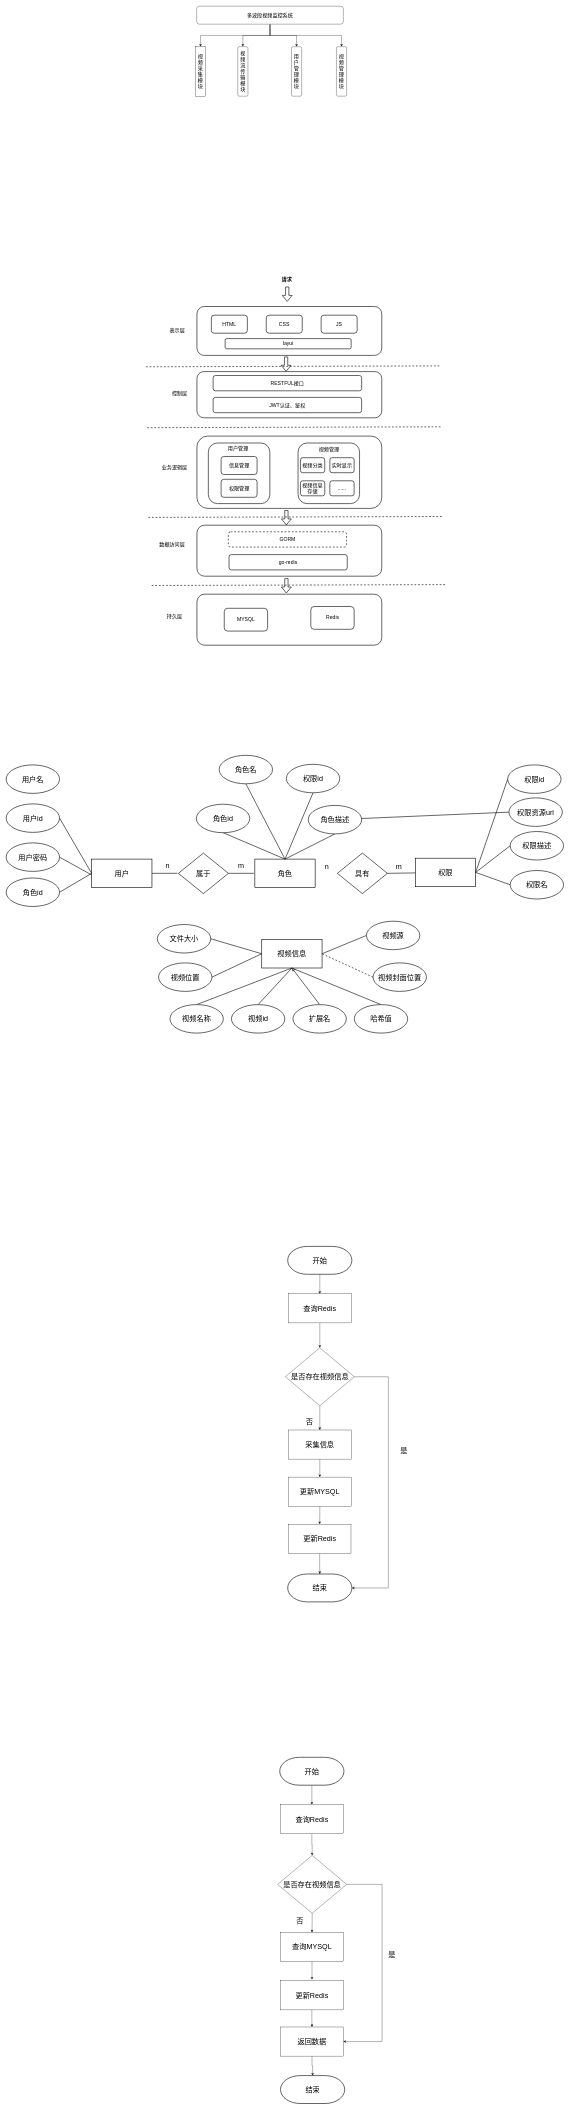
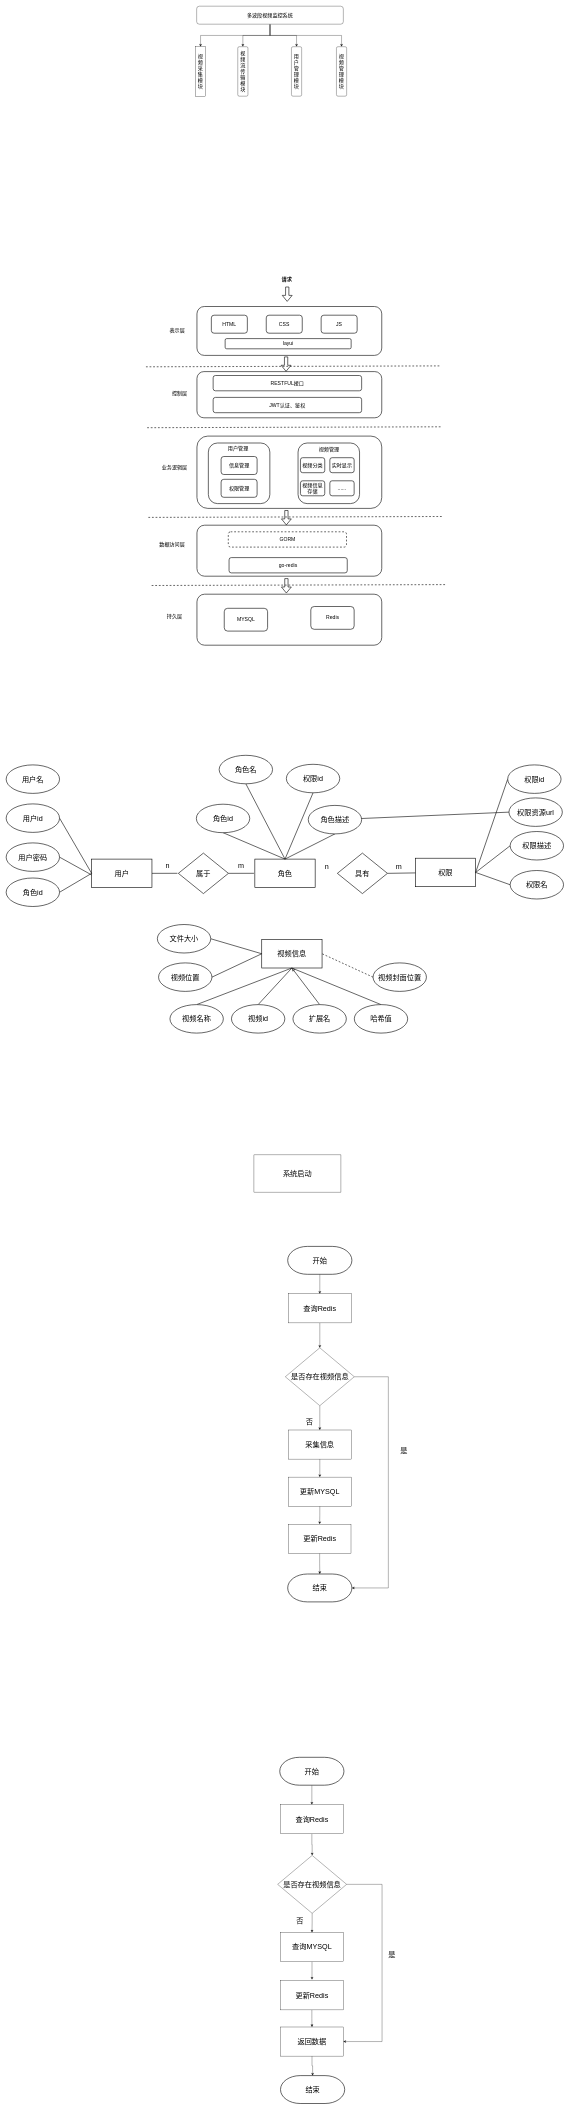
node "go-redis": moved (288, 562) -> (288, 565)
node "视频源": removed
edge "视频源" -- "视频信息": removed
node "系统启动": added
